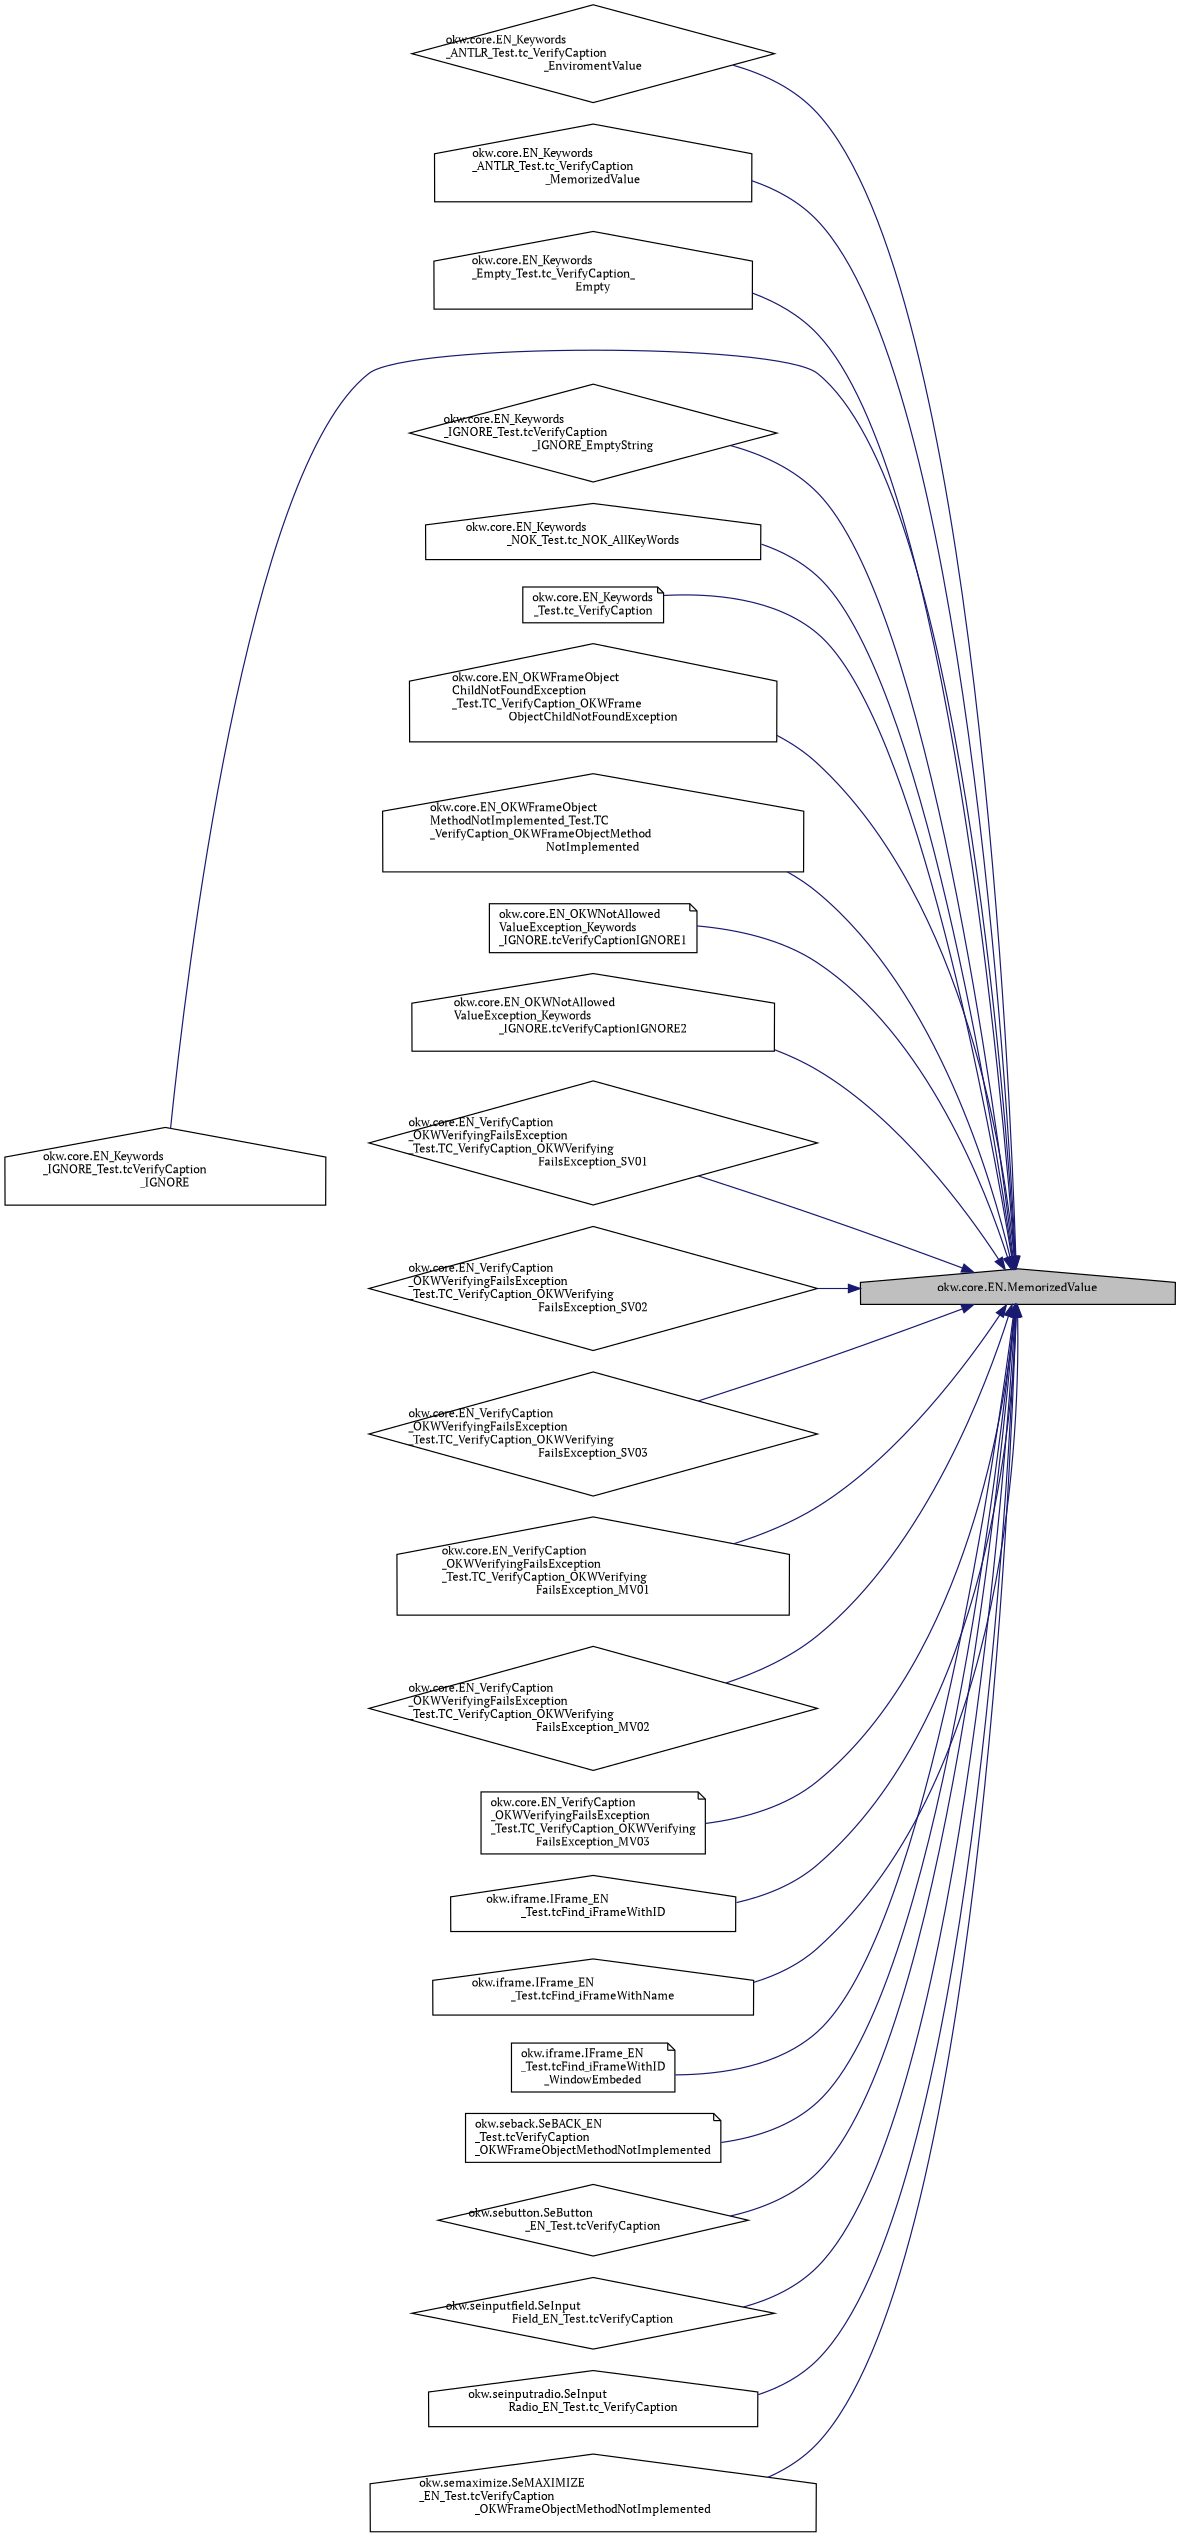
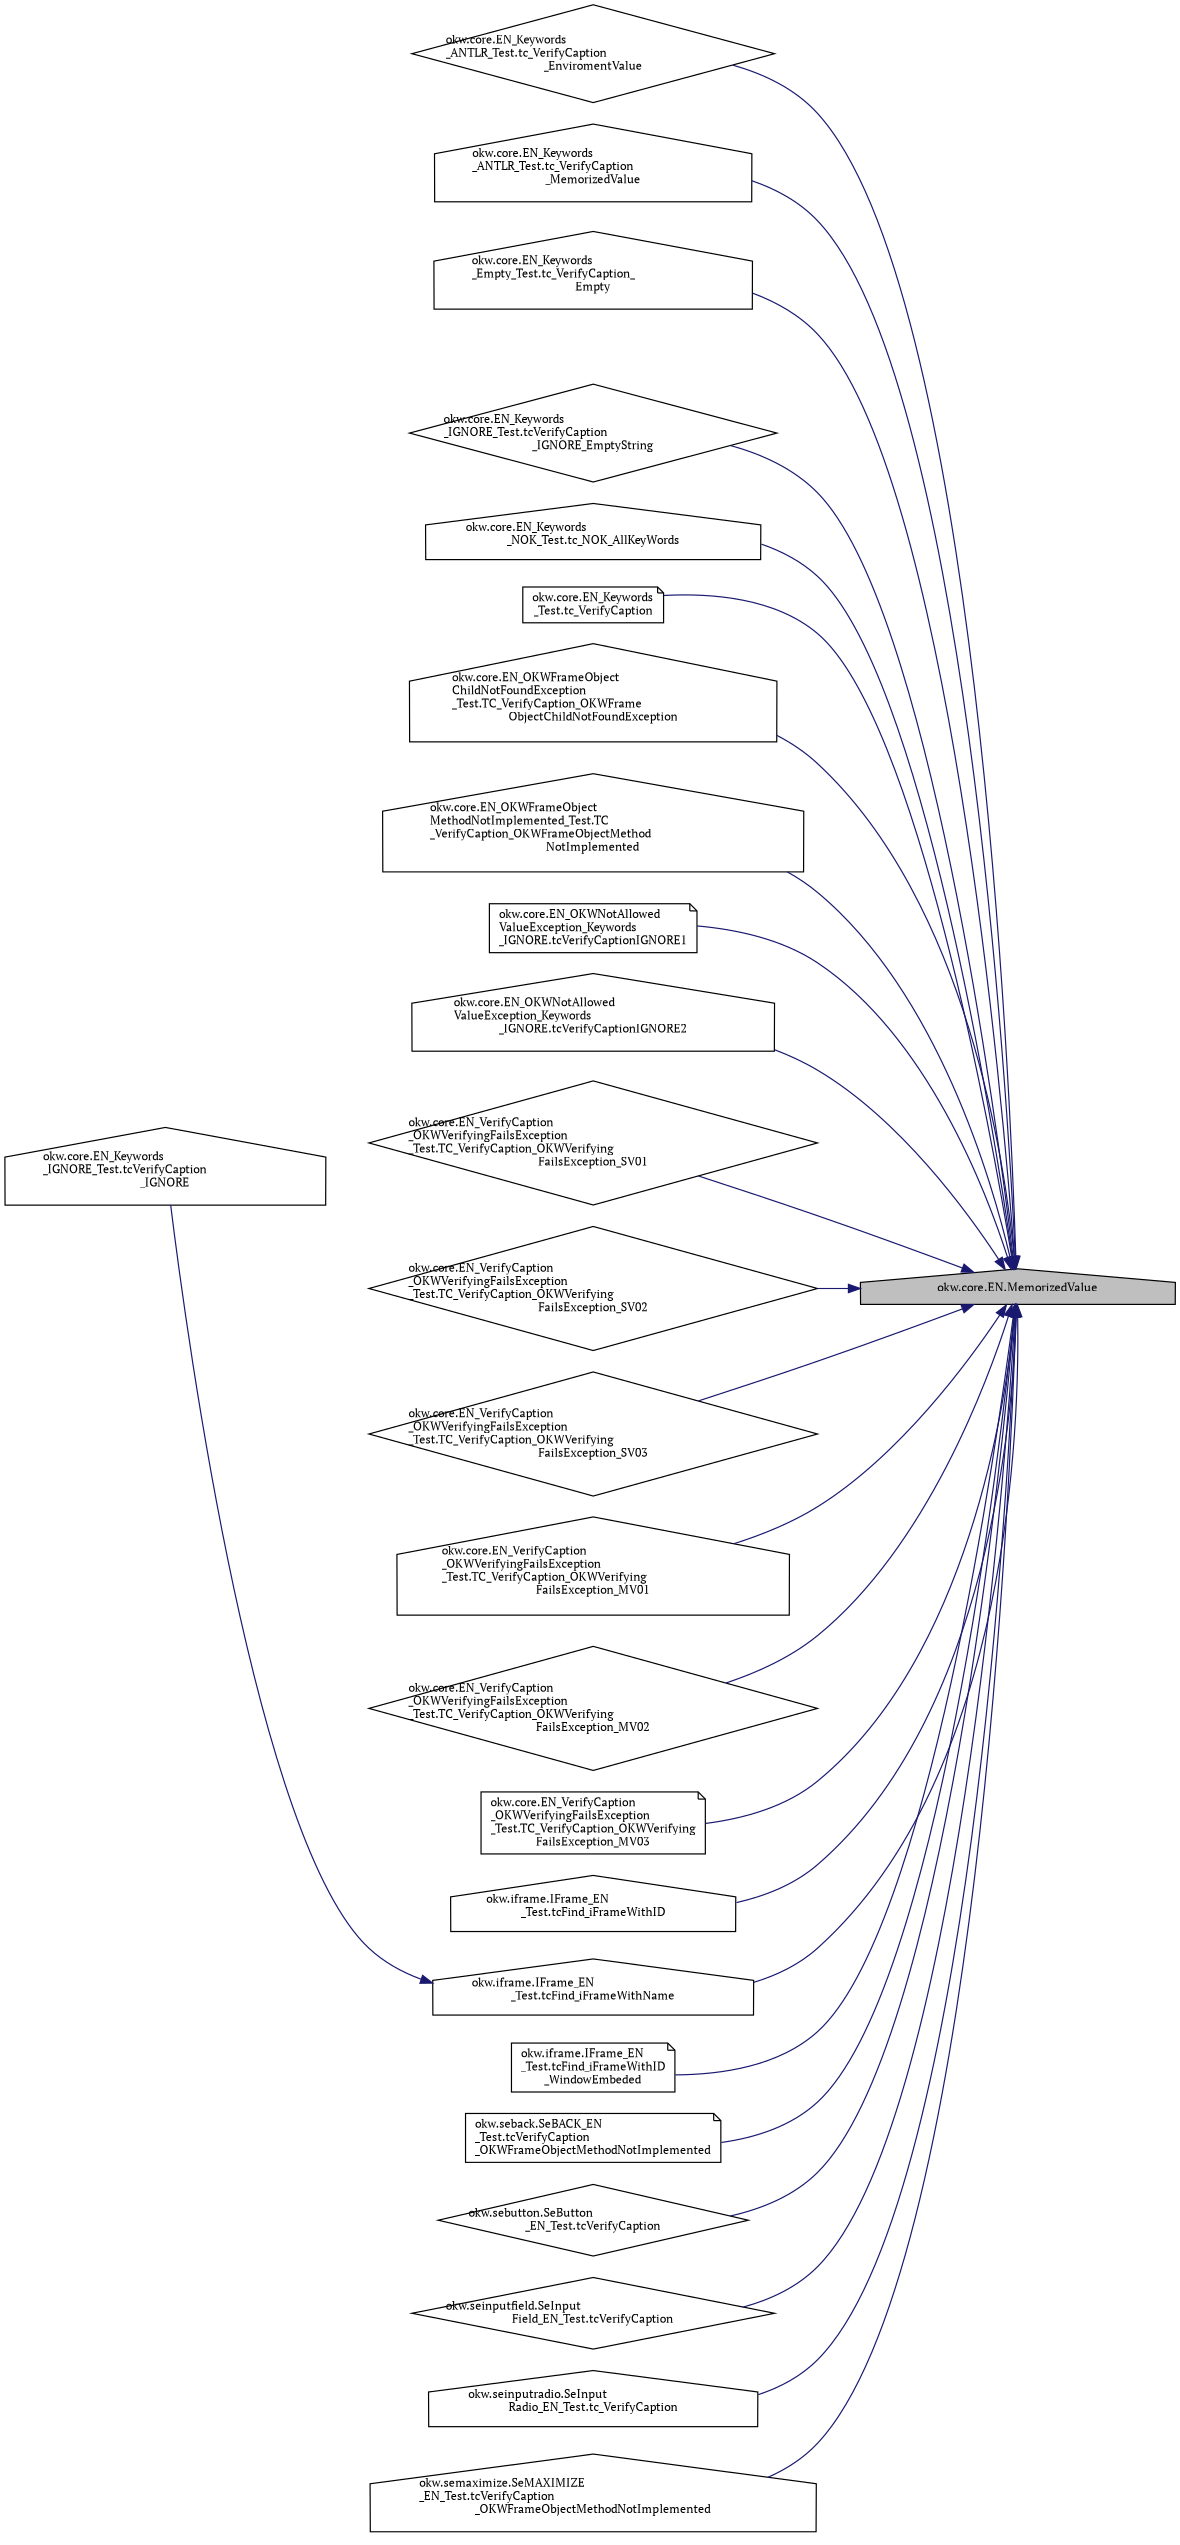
edge "okw.core.EN_Keywords _IGNORE_Test.tcVerifyCaption _IGNORE" -> "okw.core.EN.MemorizedValue": now "okw.core.EN_Keywords _IGNORE_Test.tcVerifyCaption _IGNORE" -> "okw.iframe.IFrame_EN _Test.tcFind_iFrameWithName"
